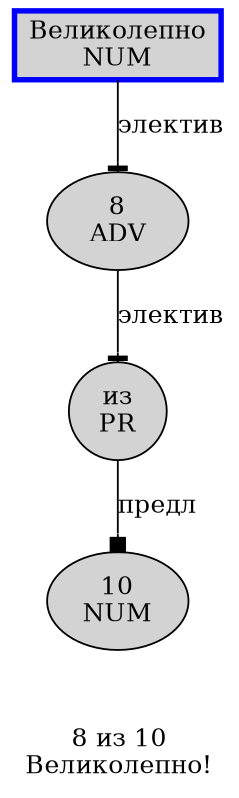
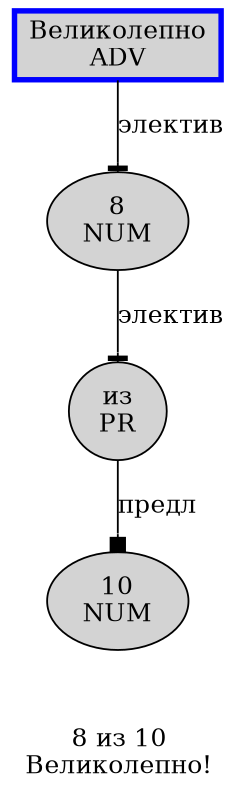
node "Великолепно NUM": label "Великолепно NUM" -> "Великолепно ADV"
node "8 ADV": label "8 ADV" -> "8 NUM"
